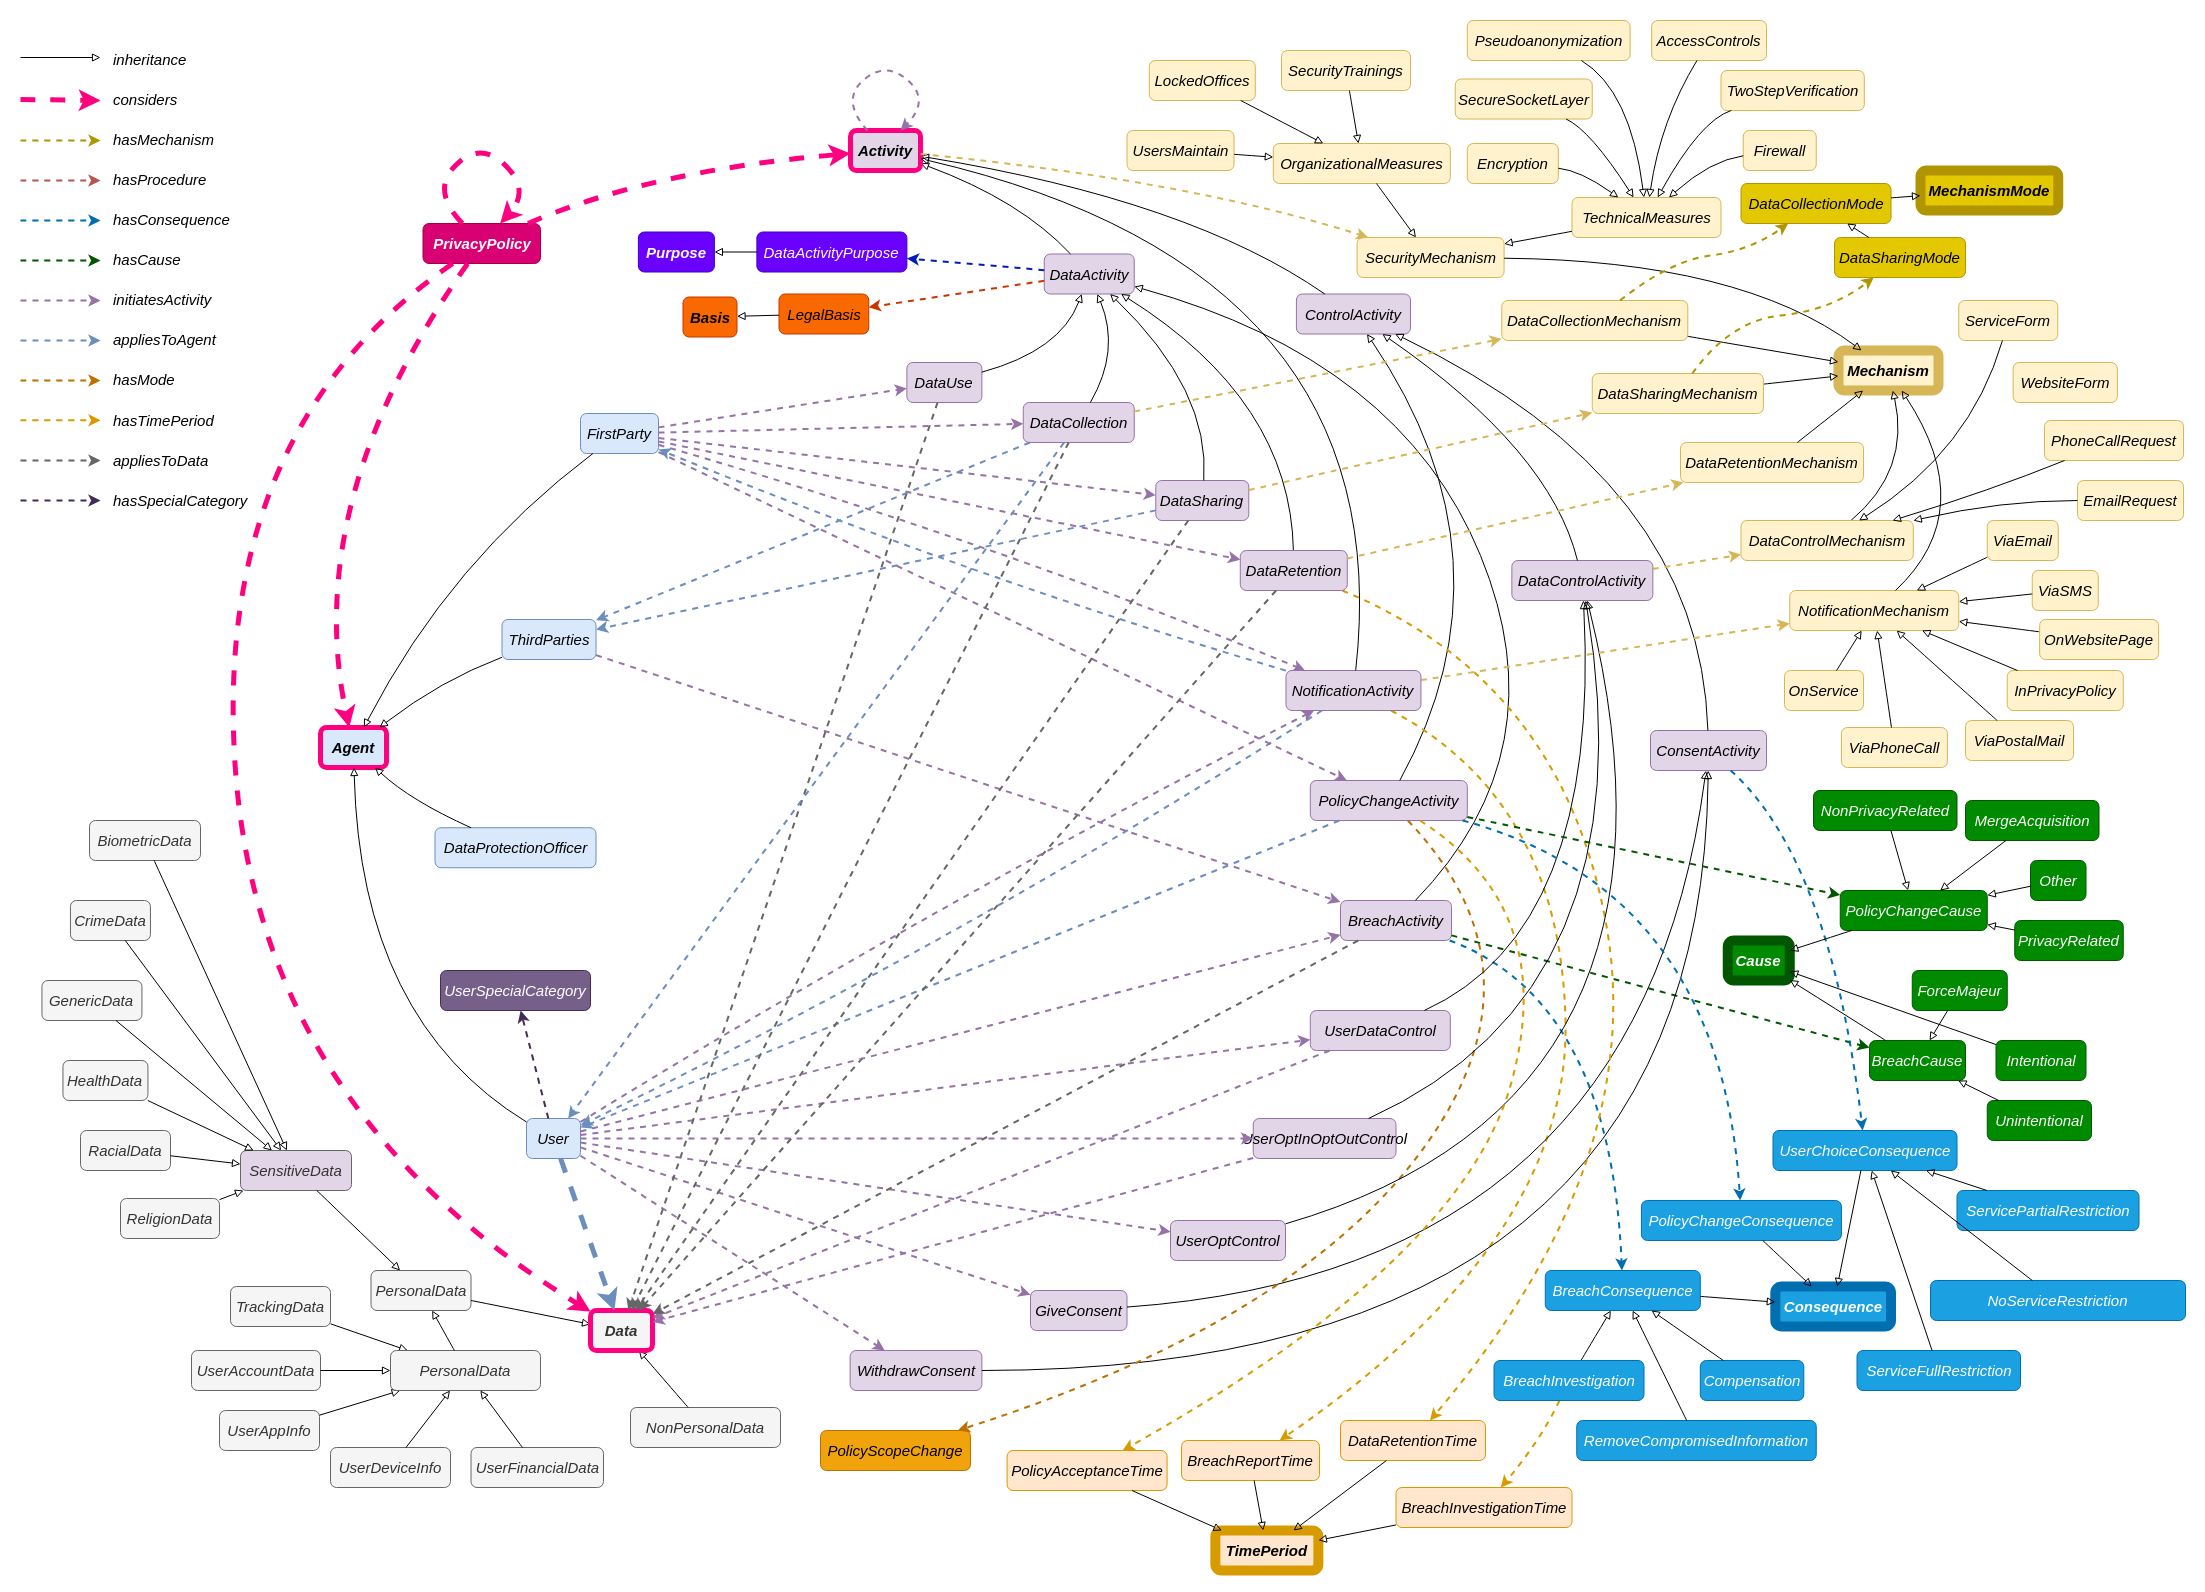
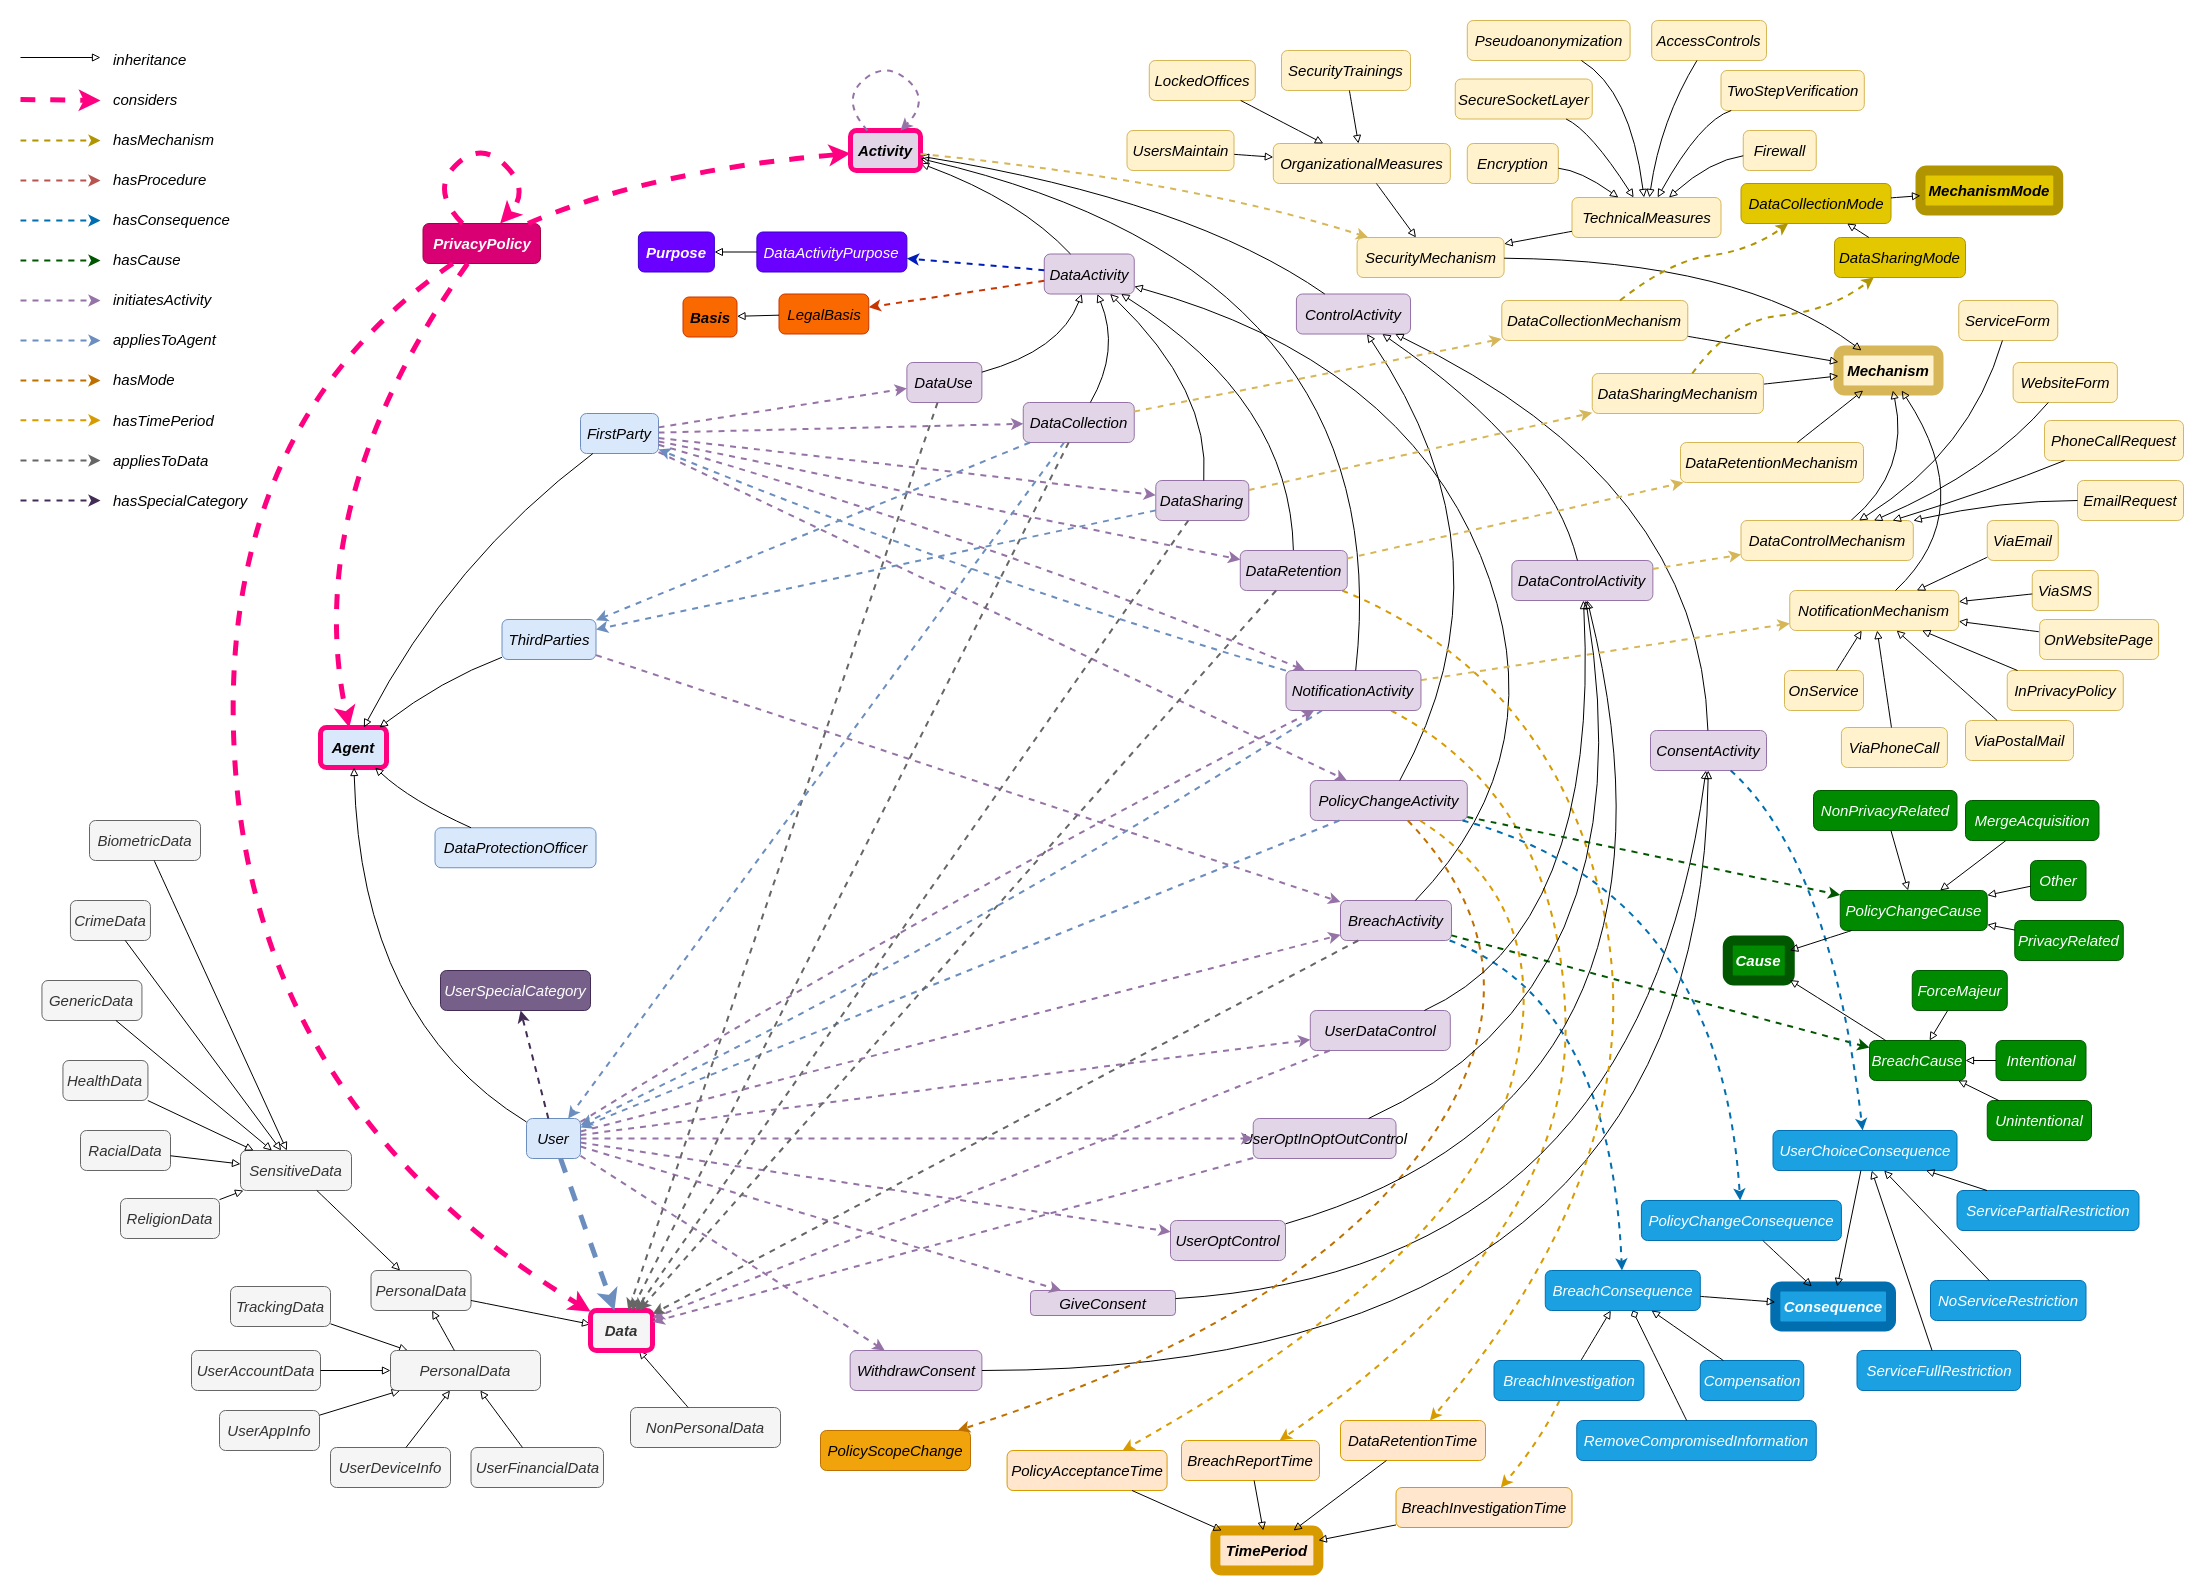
edge "WebsiteForm" -> "DataControlMechanism": added
edge "Intentional" -> "Cause": now "Intentional" -> "BreachCause"
node "SensitiveData": fillcolor #e1d5e7 -> #f5f5f5
node "NoServiceRestriction": size 255x40 -> 156x40
node "GiveConsent": size 97x40 -> 145x25
edge "RemoveCompromisedInformation" -> "BreachConsequence": arrowhead block -> diamond
